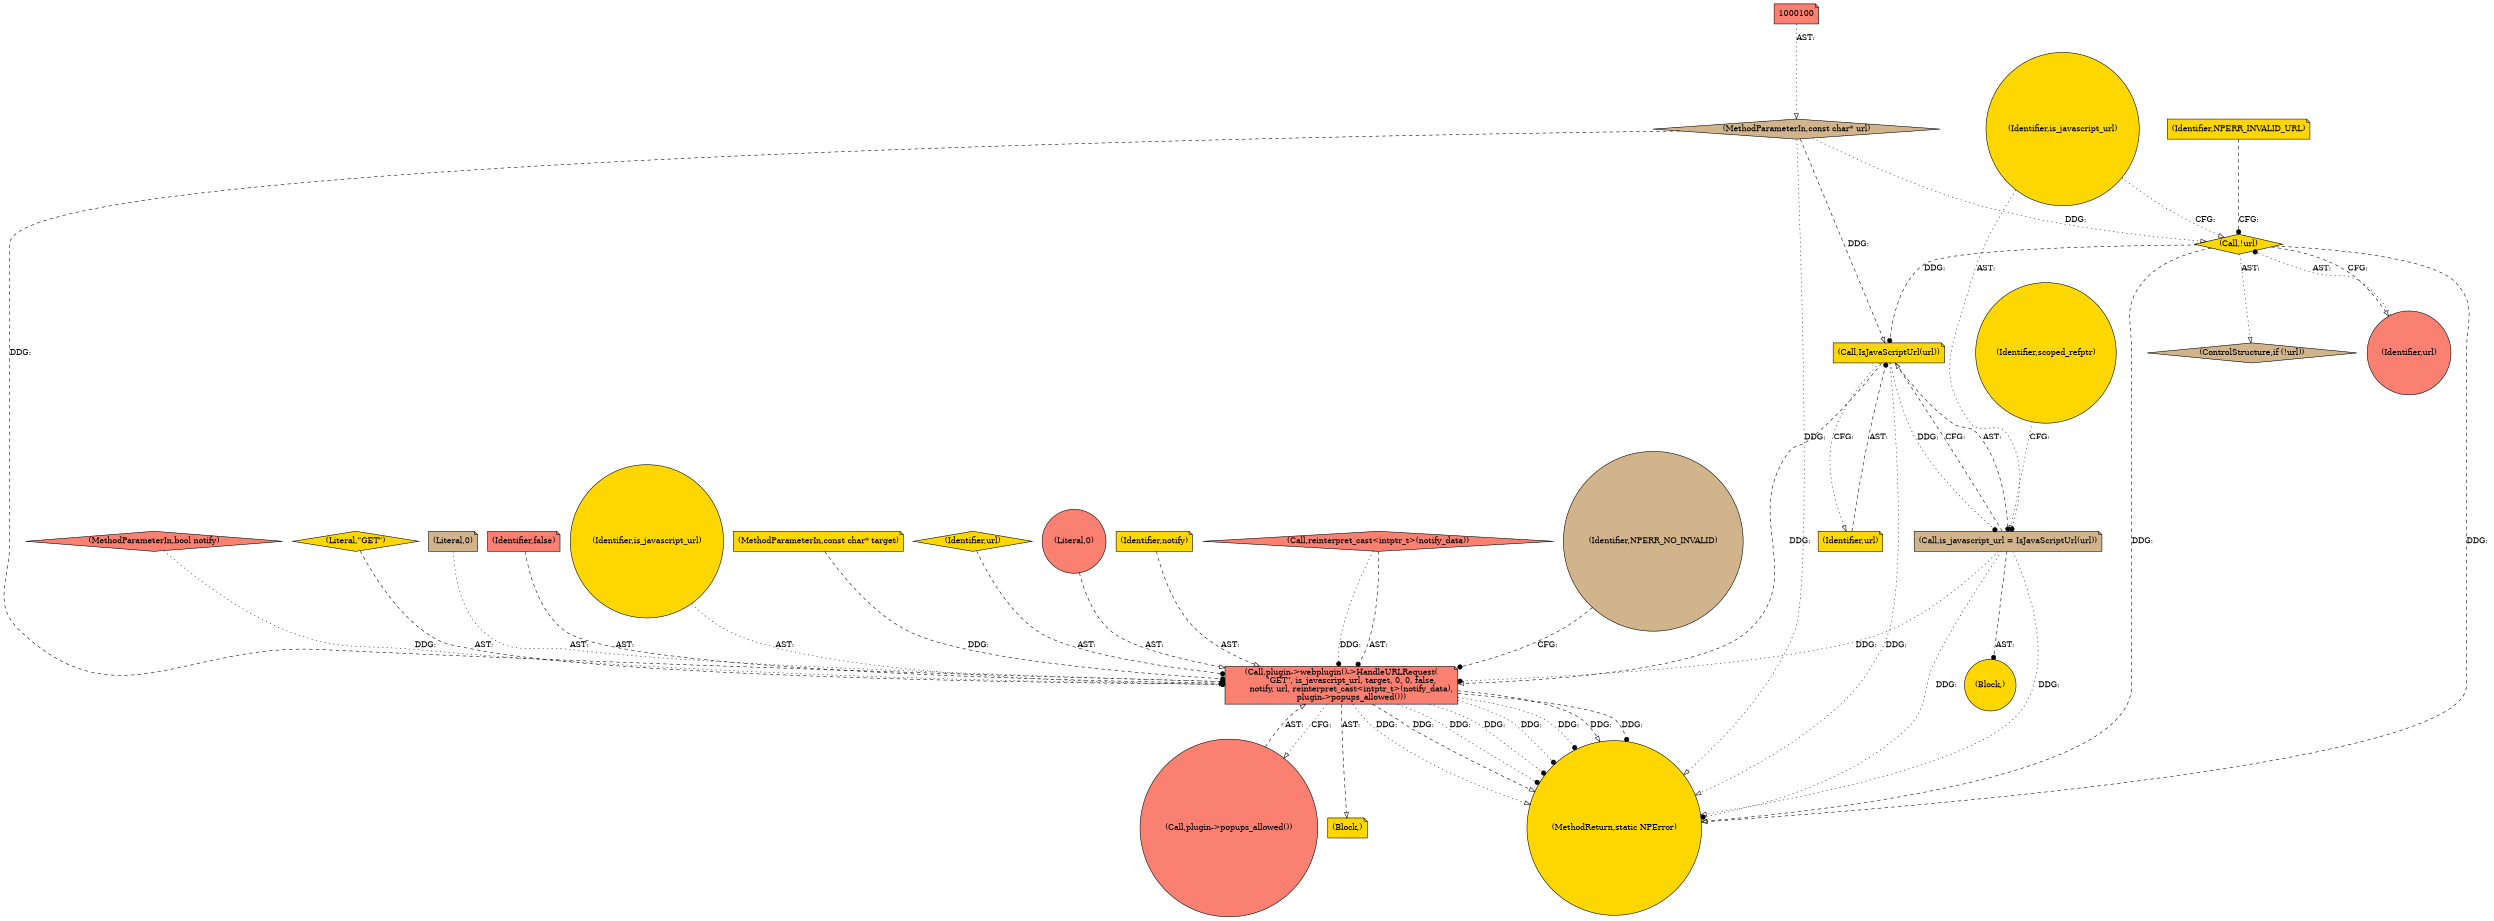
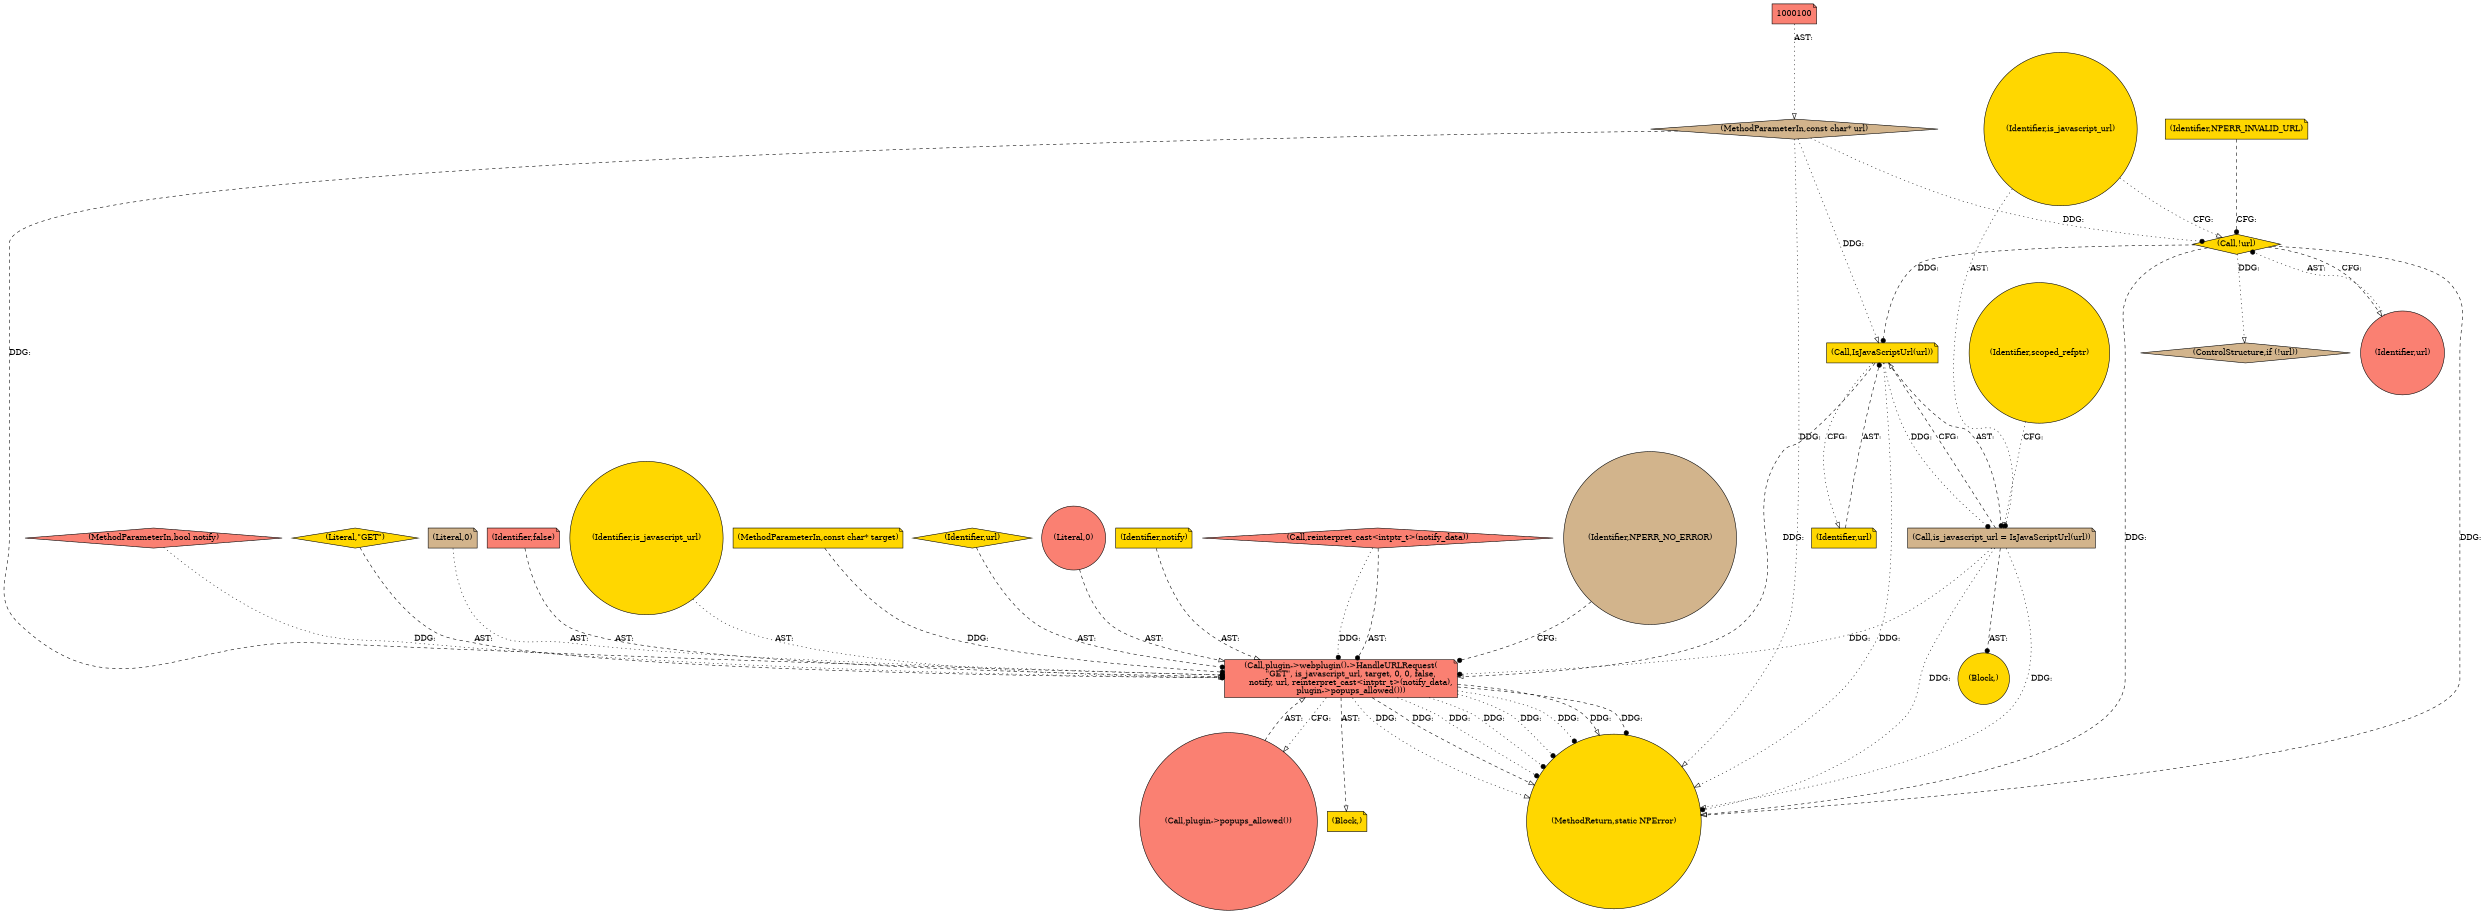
edge "(MethodParameterIn,const char* url)" -> "(Call,!url)": arrowhead onormal -> dot
edge "(MethodParameterIn,const char* url)" -> "(Call,IsJavaScriptUrl(url))": style dashed -> dotted
edge "(Call,!url)" -> "(ControlStructure,if (!url))": label "AST: " -> "DDG: "
node "(Identifier,NPERR_NO_INVALID)": label "(Identifier,NPERR_NO_INVALID)" -> "(Identifier,NPERR_NO_ERROR)"
